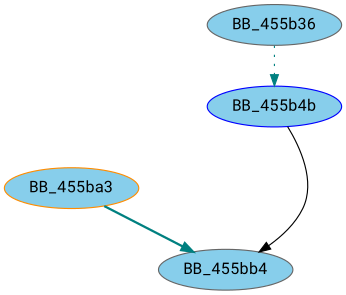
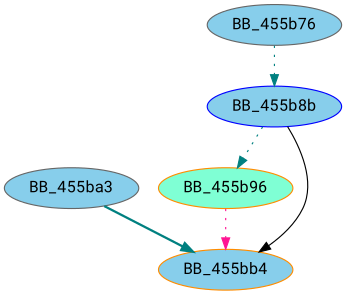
node "BB_455b36": label "BB_455b36" -> "BB_455b76"
node "BB_455b4b": label "BB_455b4b" -> "BB_455b8b"
node "BB_455ba3": color darkorange -> gray40
node "BB_455b96": added
node "BB_455bb4": color gray40 -> darkorange
